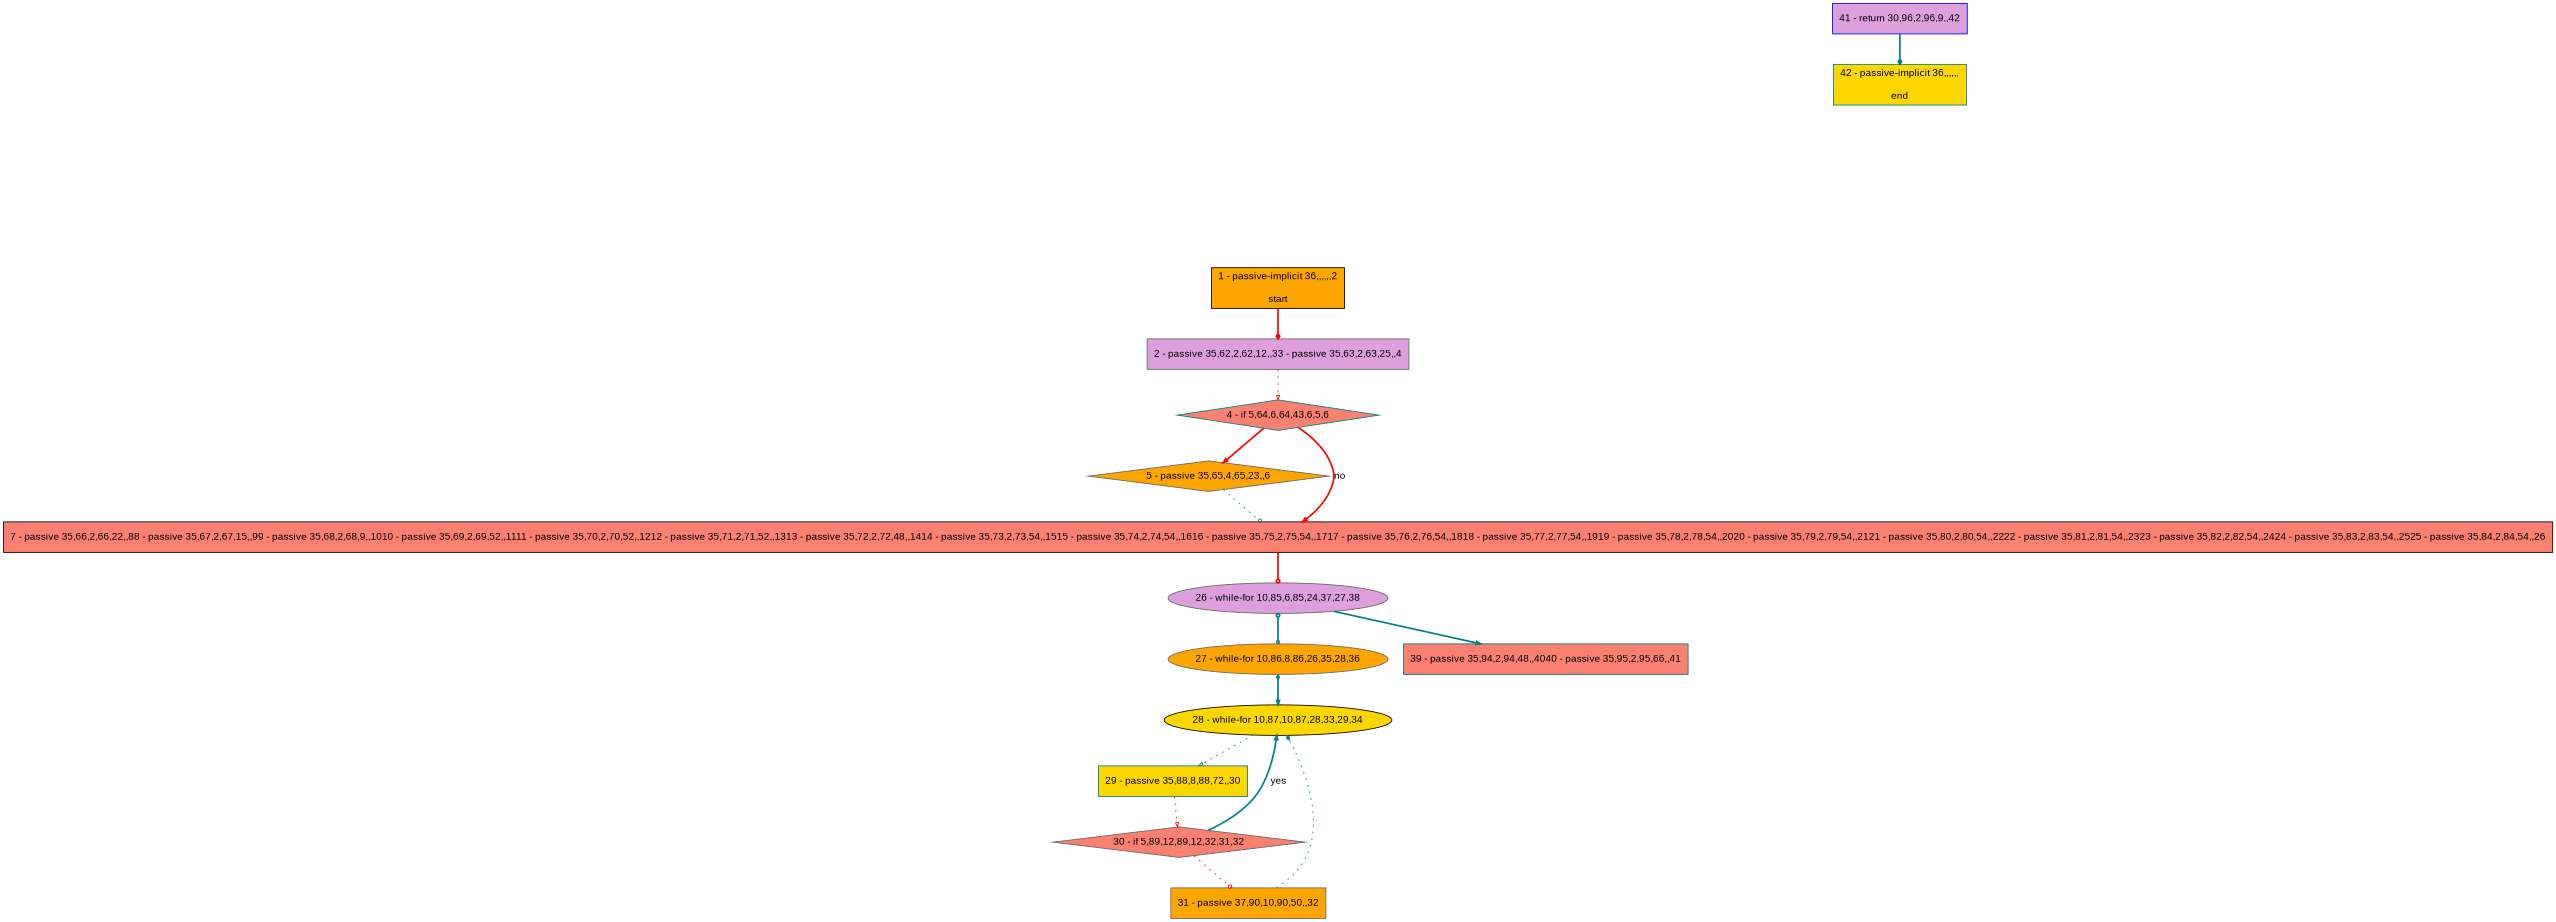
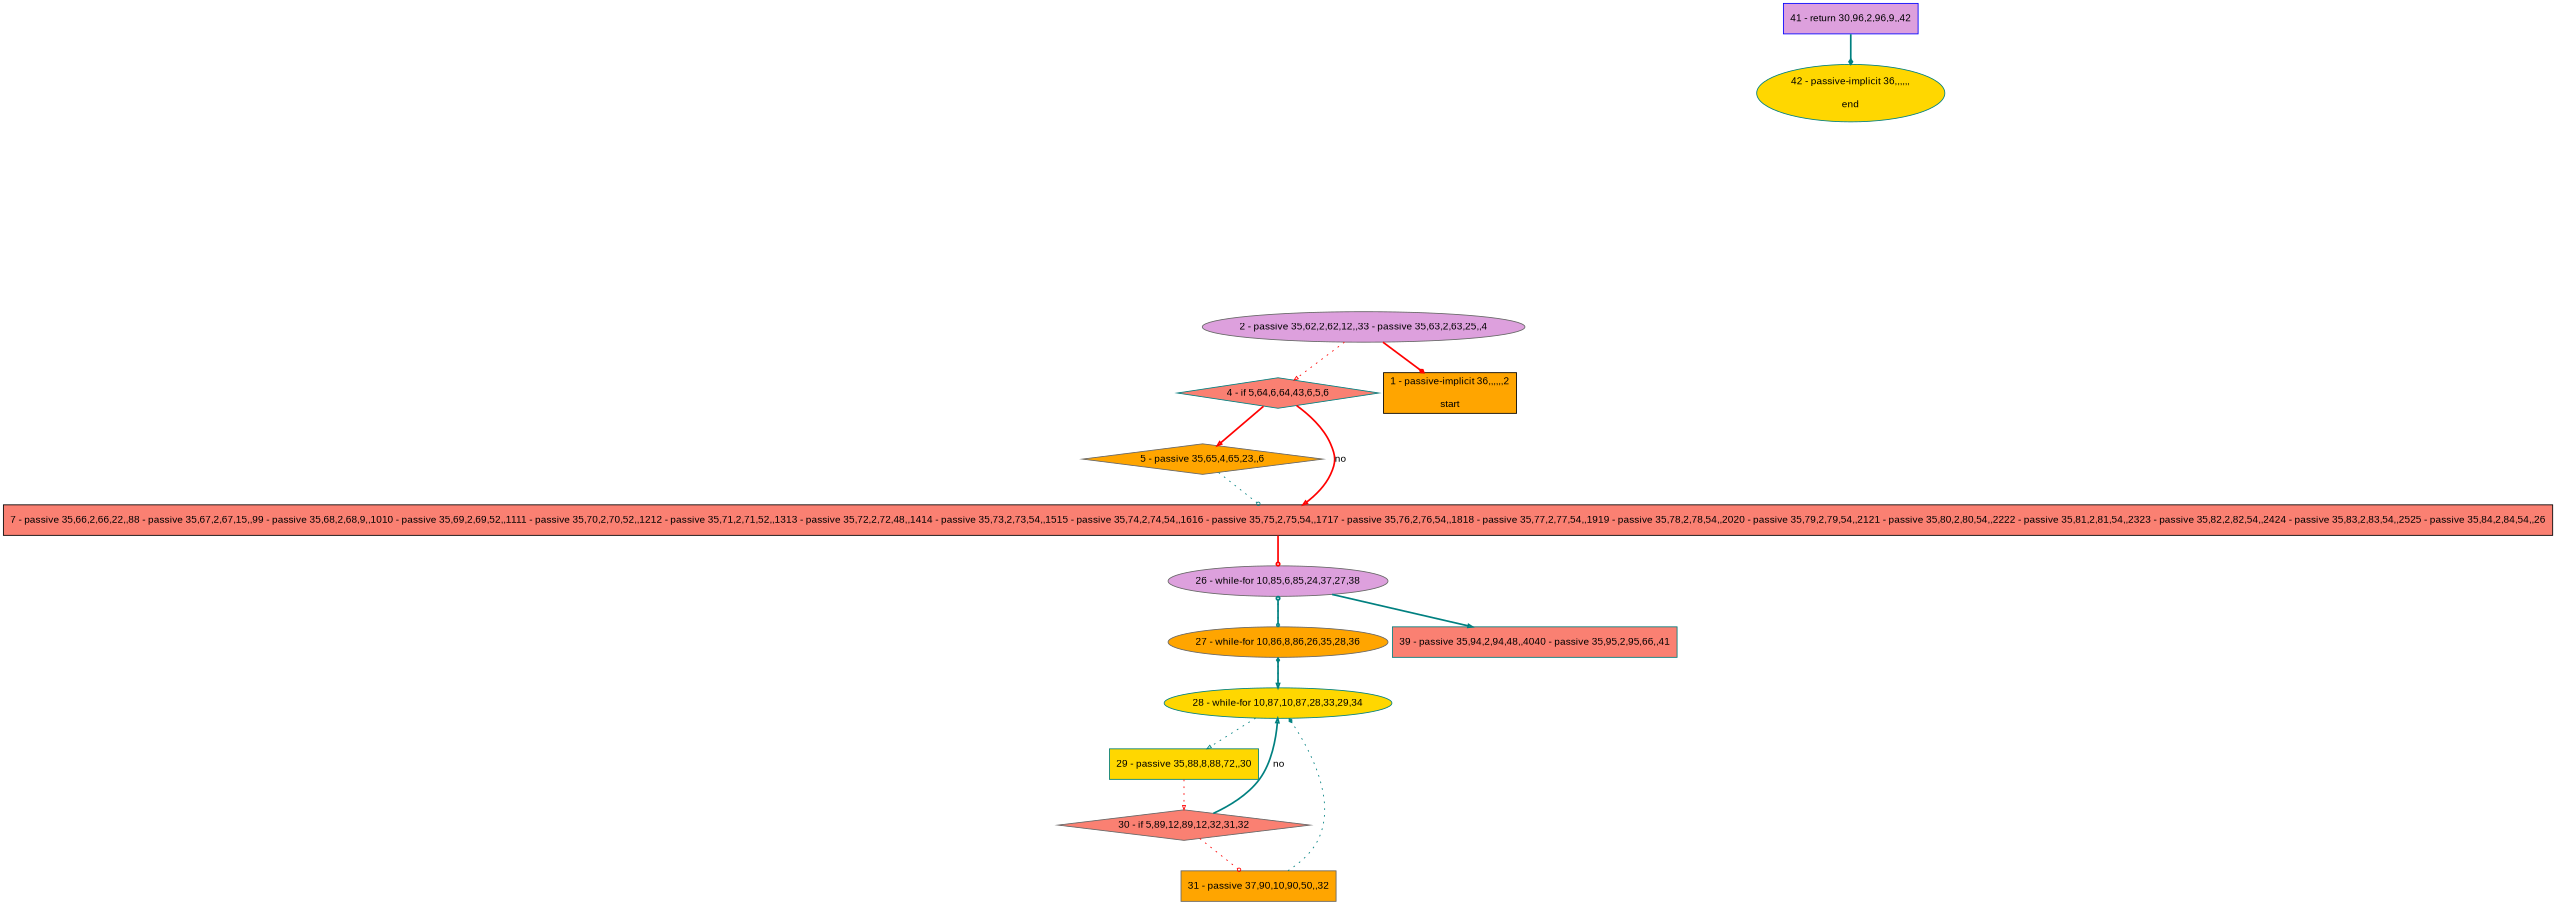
node "42 - passive-implicit 36,,,,,, end": shape box -> ellipse
edge "1 - passive-implicit 36,,,,,,2 start" -> "2 - passive 35,62,2,62,12,,33 - passive 35,63,2,63,25,,4": reversed
node "2 - passive 35,62,2,62,12,,33 - passive 35,63,2,63,25,,4": shape box -> ellipse
node "28 - while-for 10,87,10,87,28,33,29,34": color black -> teal
edge "30 - if 5,89,12,89,12,32,31,32" -> "28 - while-for 10,87,10,87,28,33,29,34": label "yes" -> "no"
